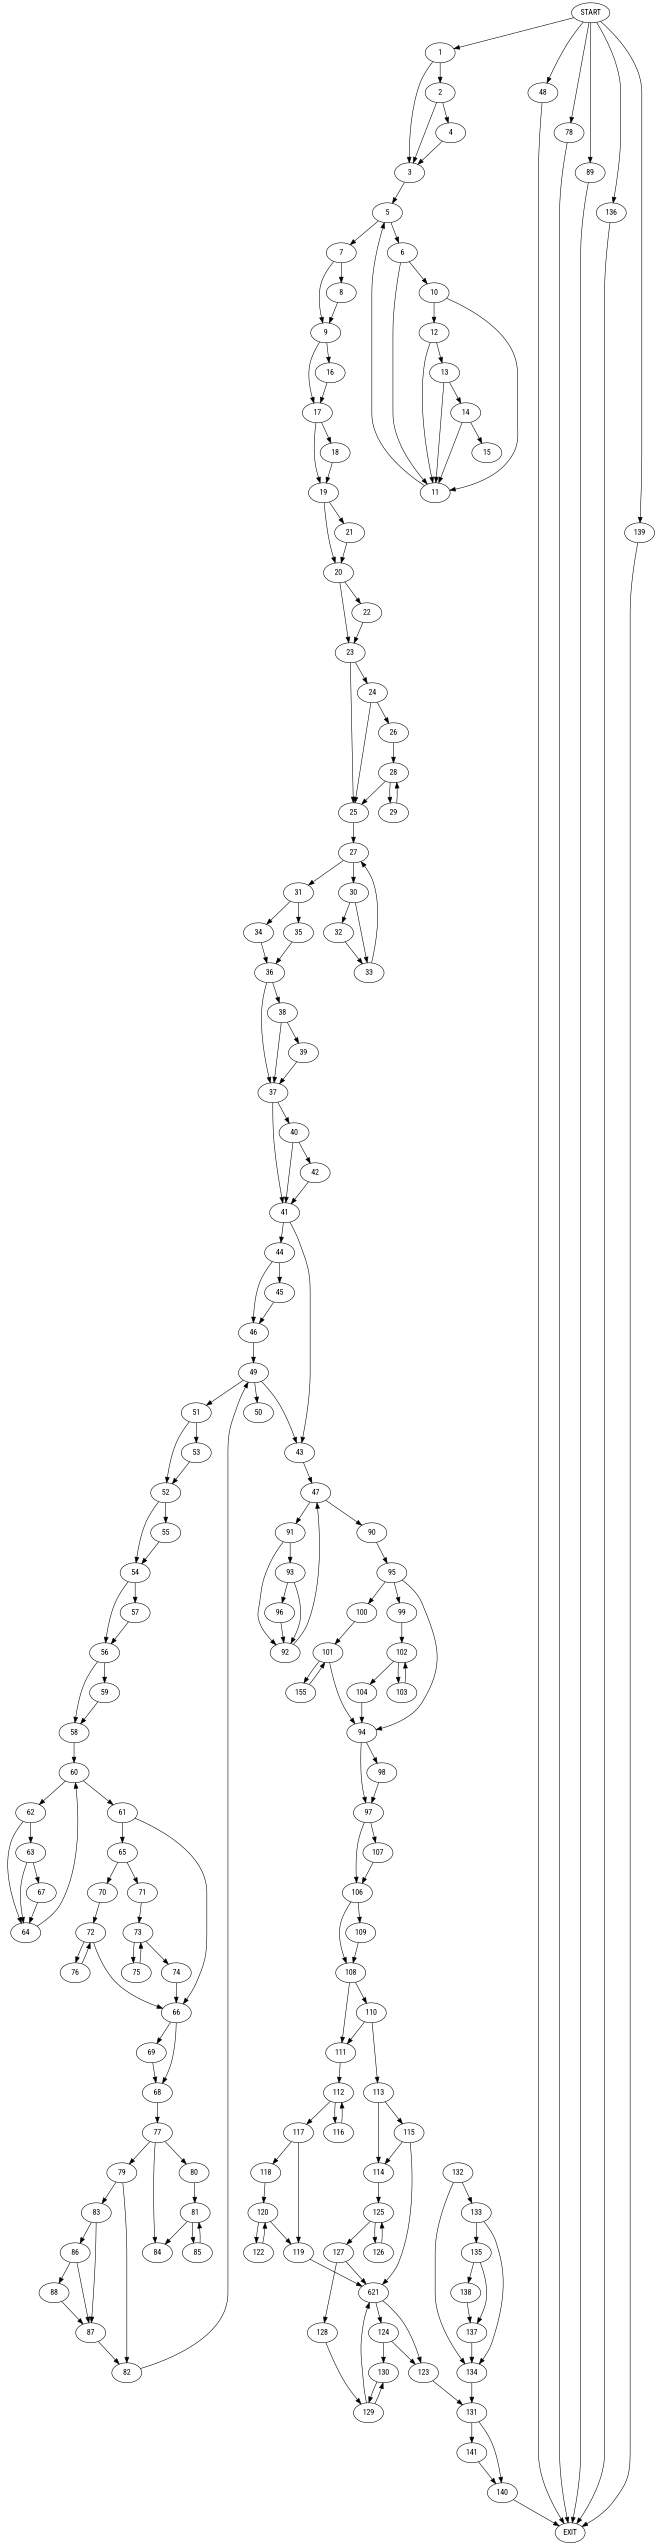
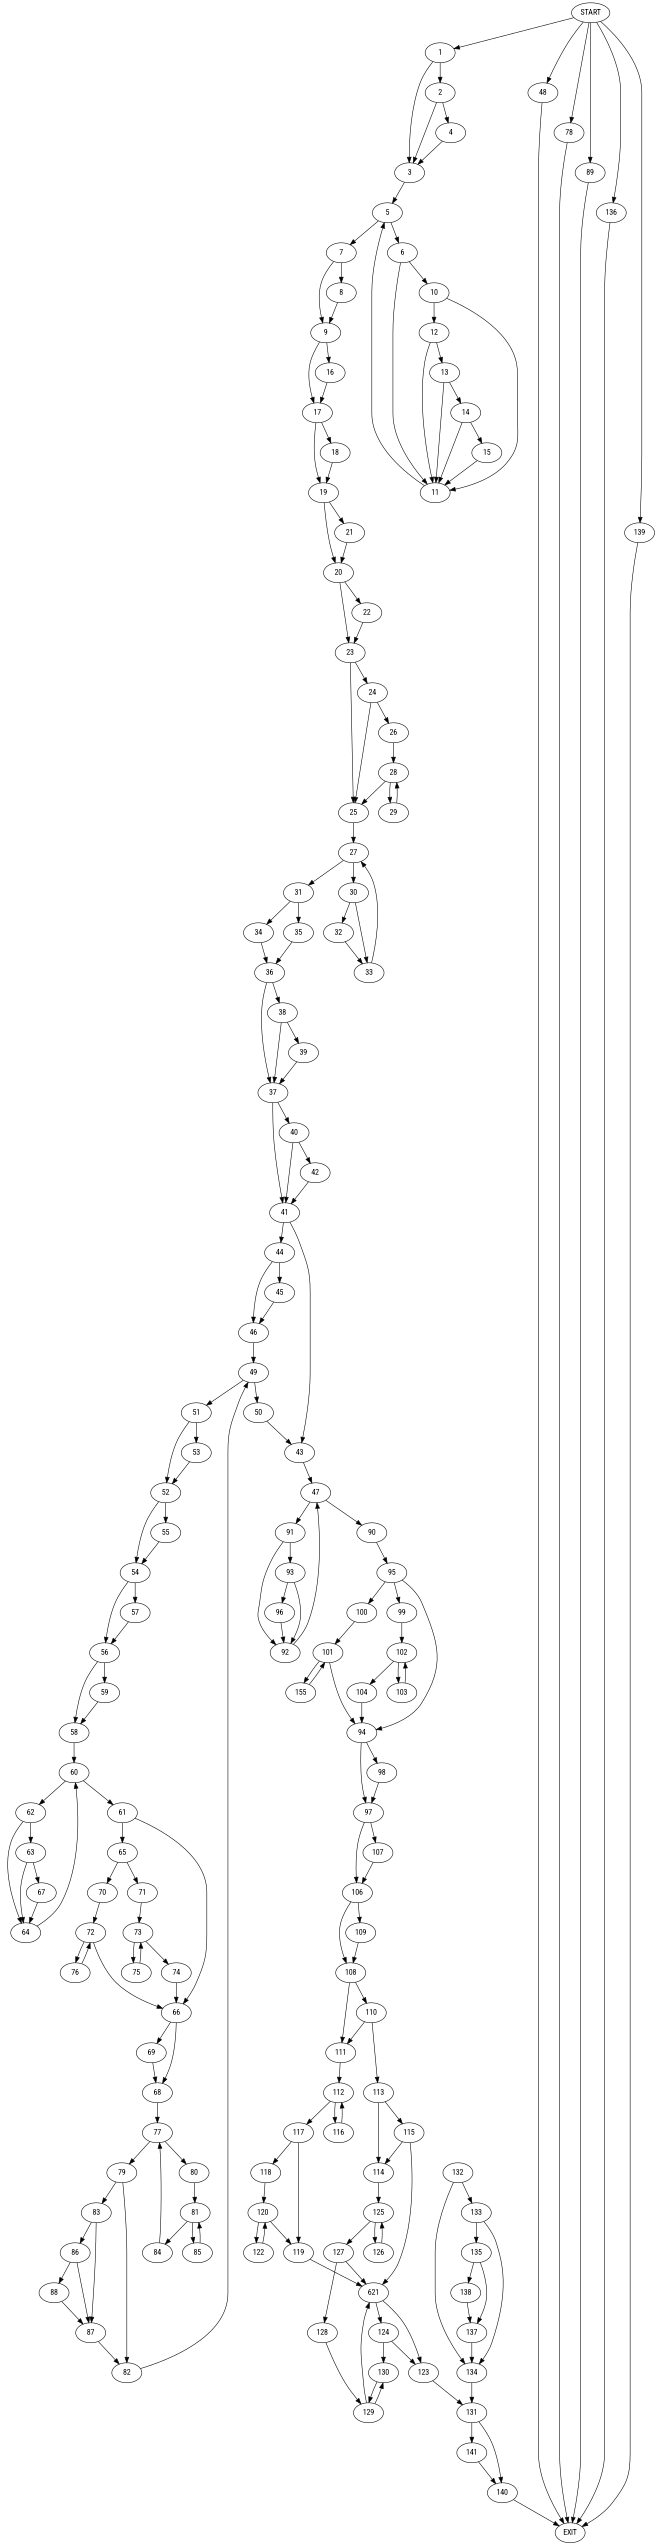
edge "15" -> "11": added
edge "49" -> "43": now "50" -> "43"
edge "77" -> "84": reversed
